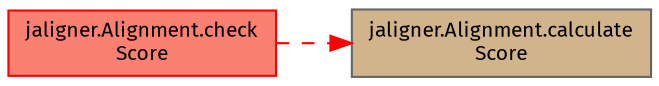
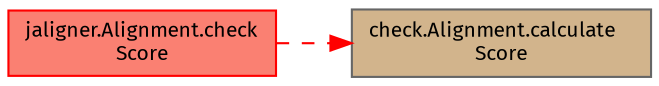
node "jaligner.Alignment.calculate Score": label "jaligner.Alignment.calculate Score" -> "check.Alignment.calculate Score"
